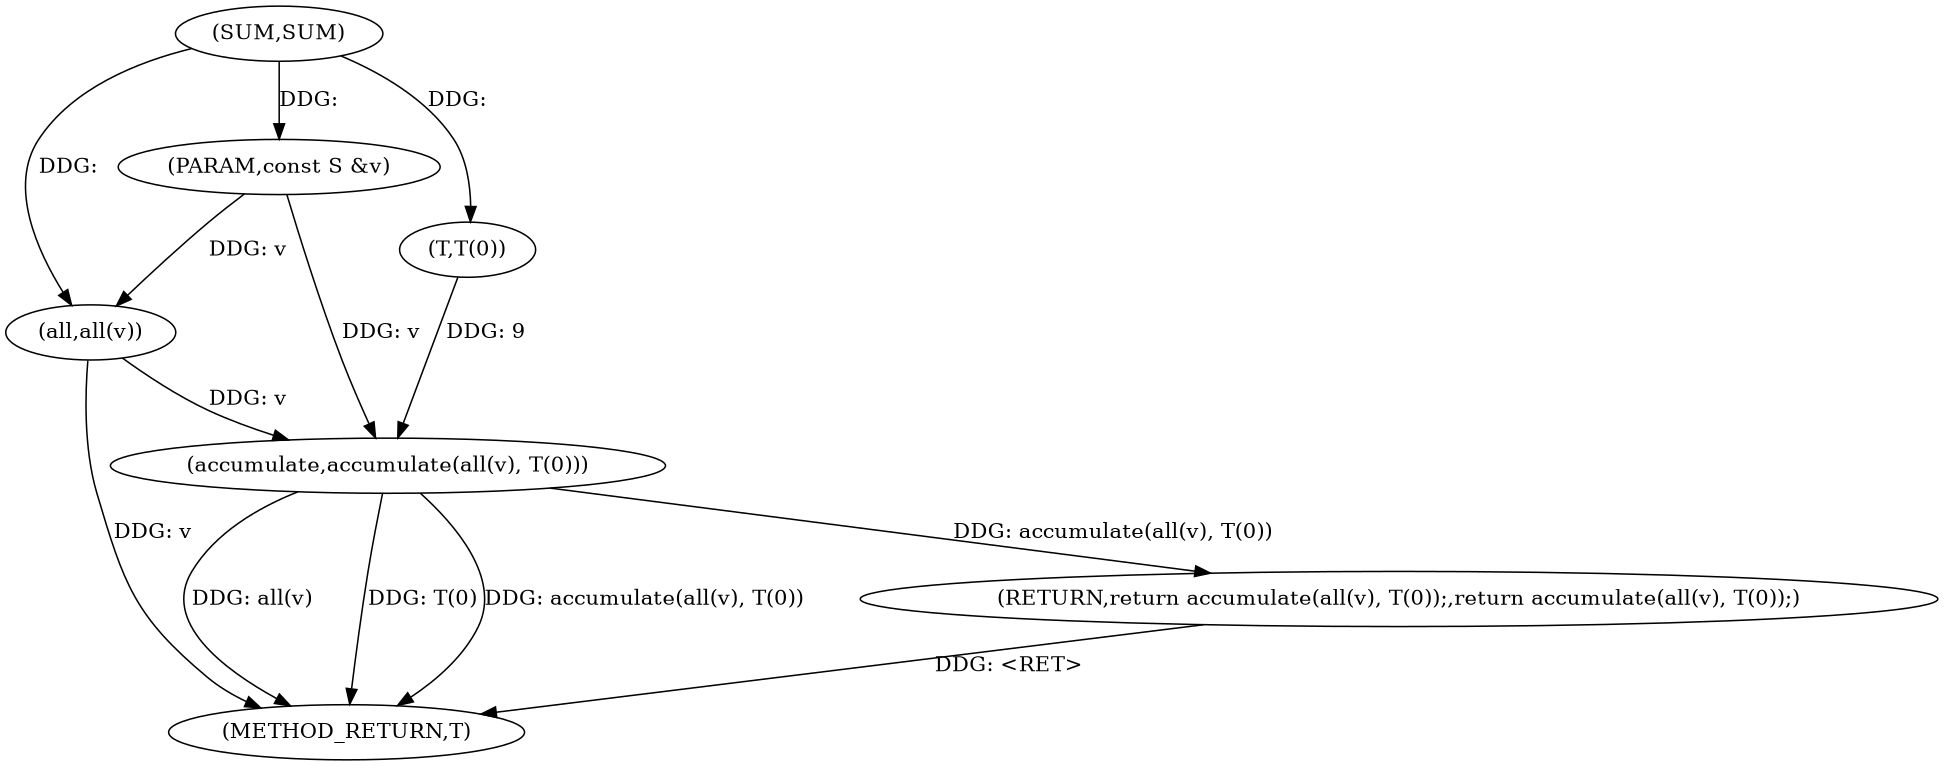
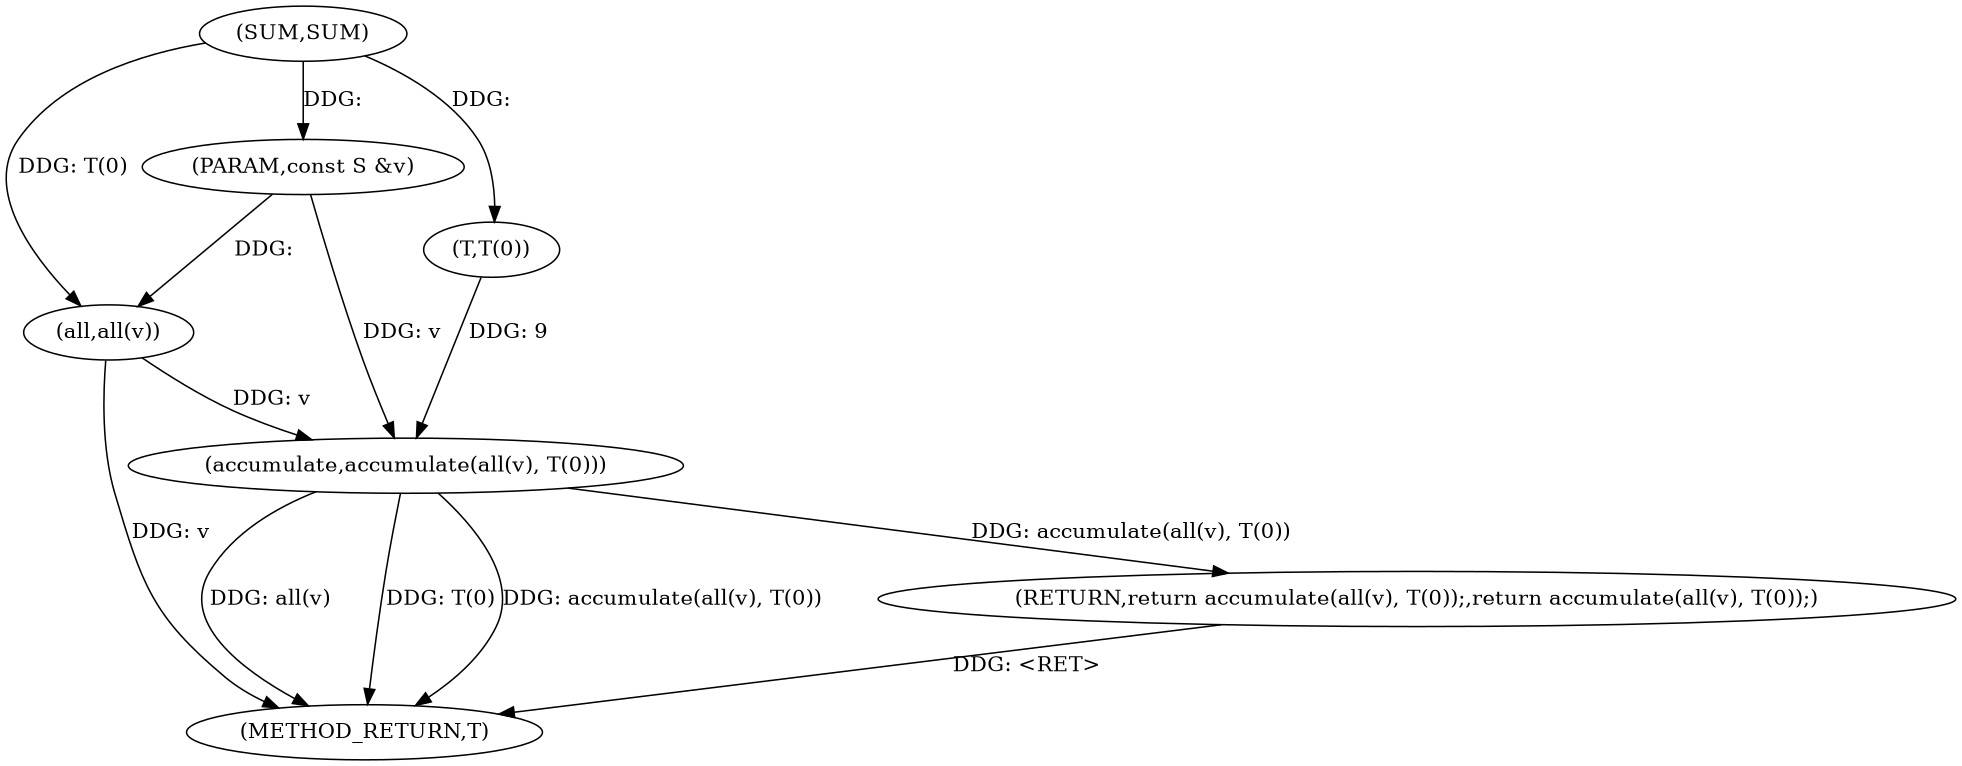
edge "(SUM,SUM)" -> "(all,all(v))": label "DDG: " -> "DDG: T(0)"
edge "(PARAM,const S &v)" -> "(all,all(v))": label "DDG: v" -> "DDG: "
